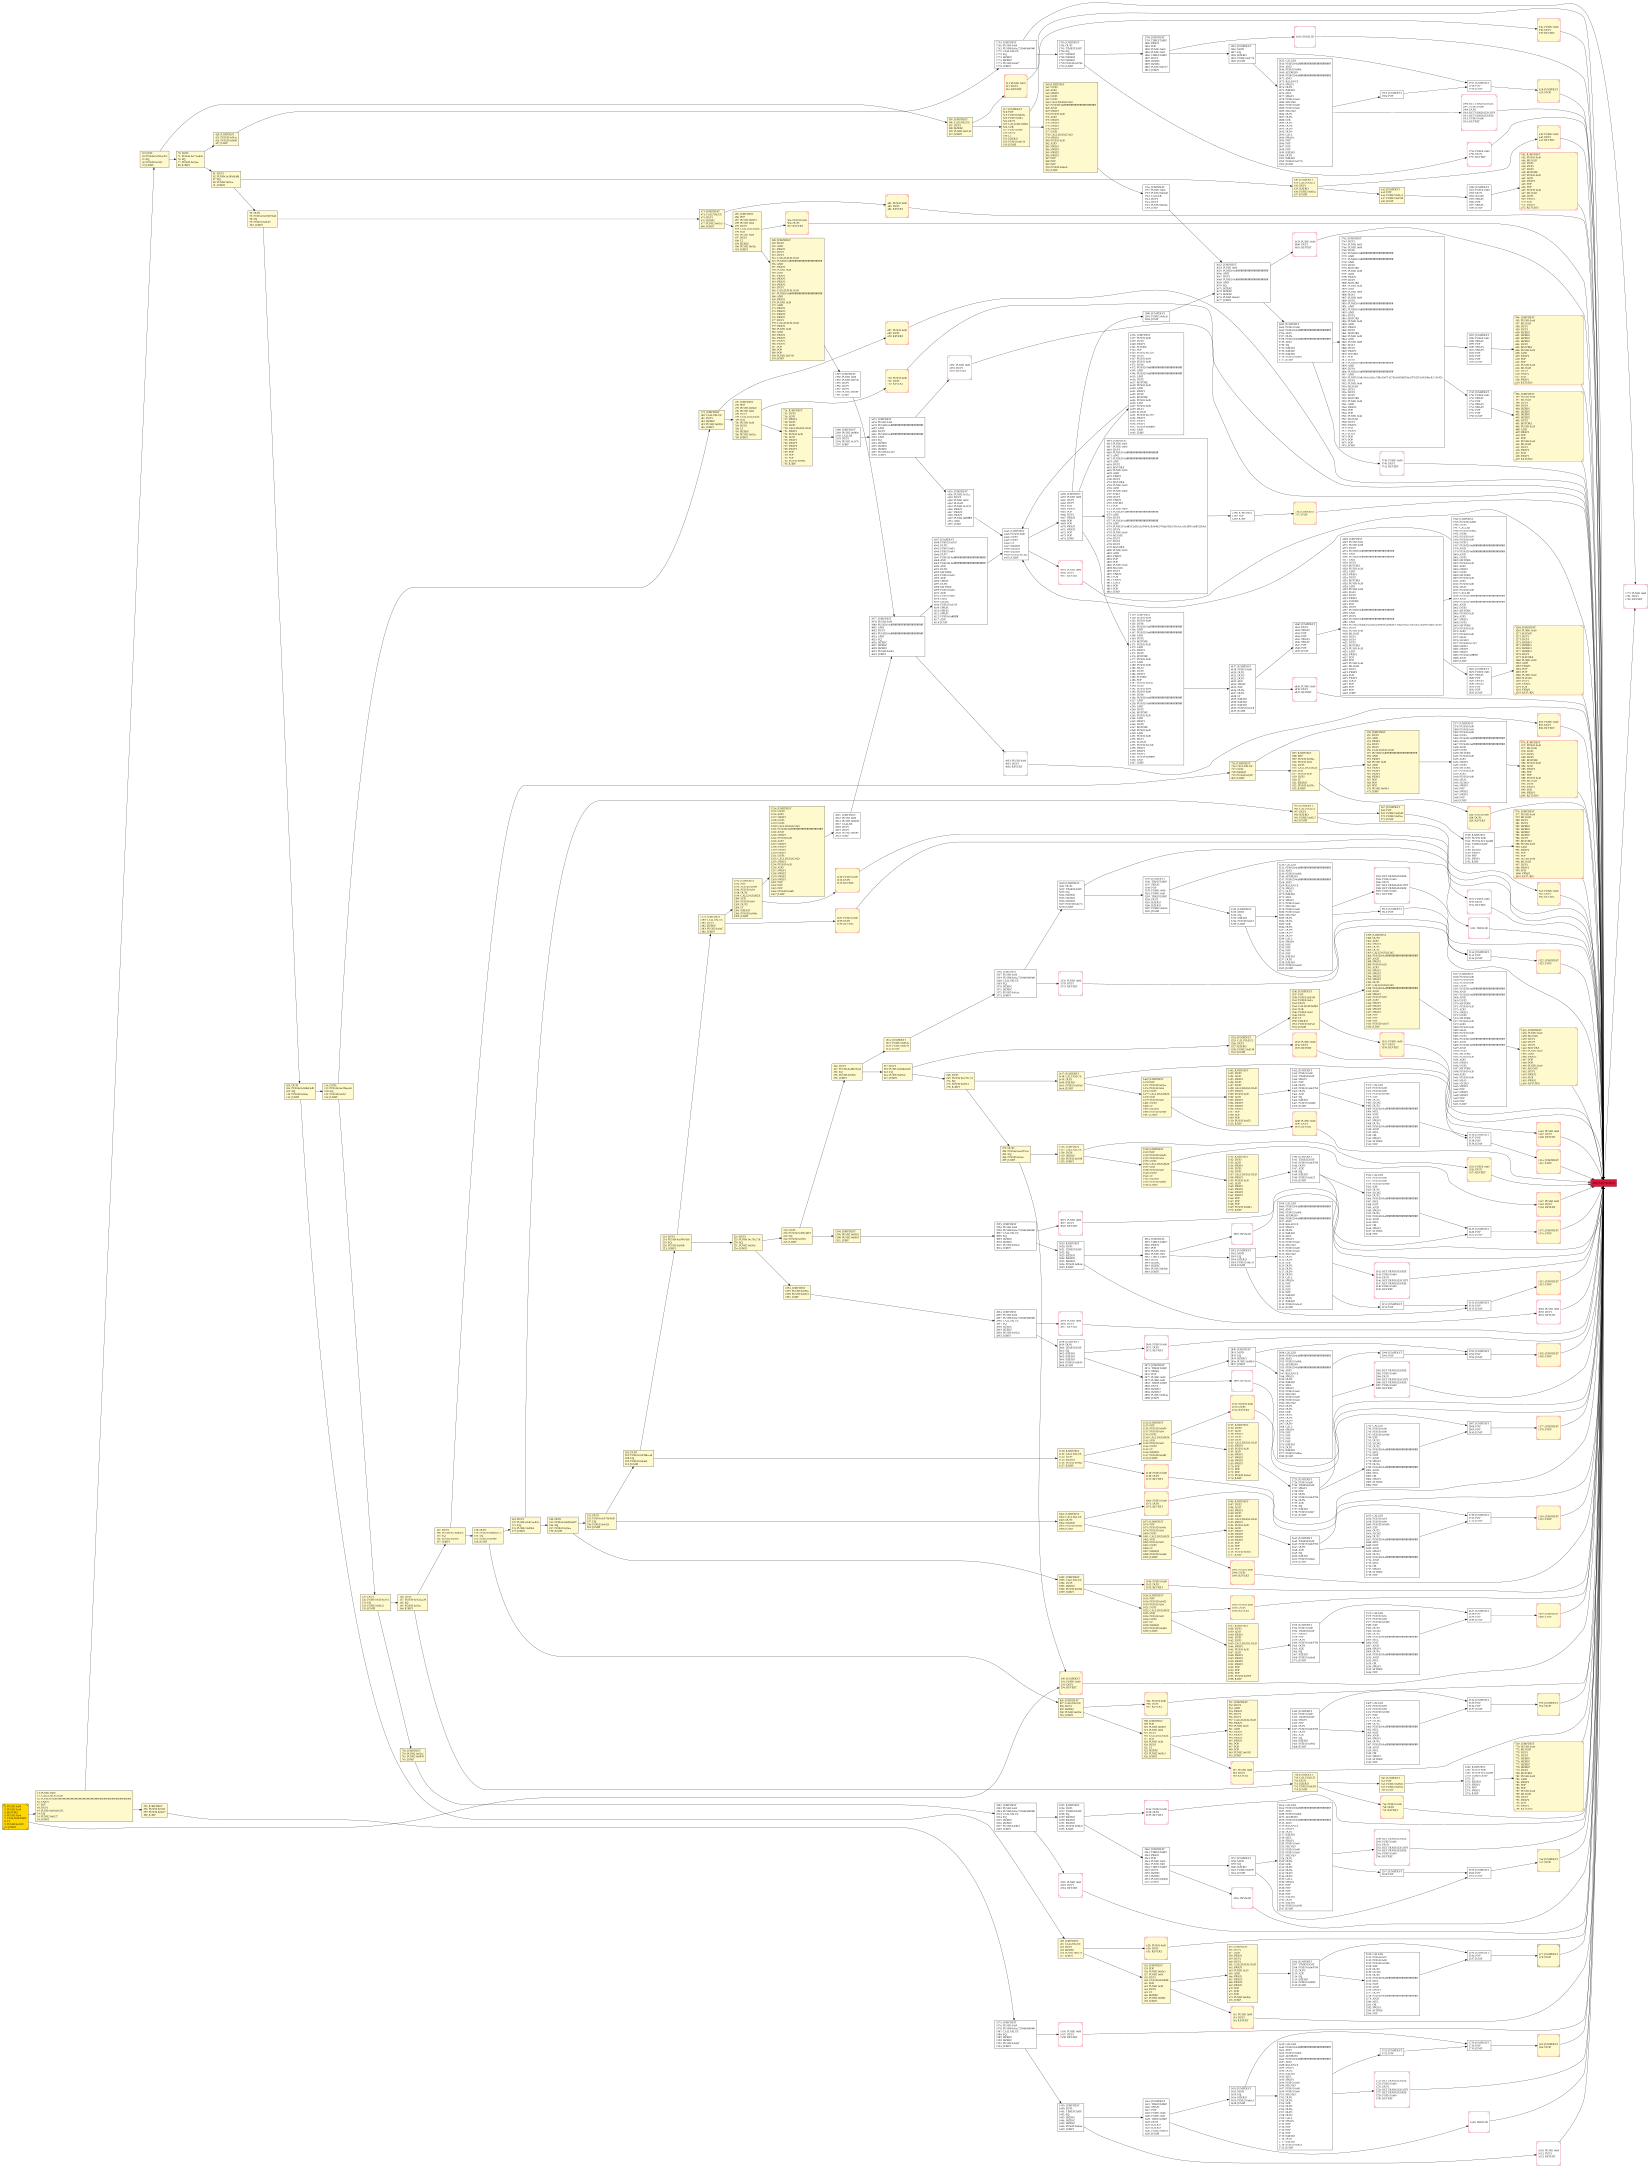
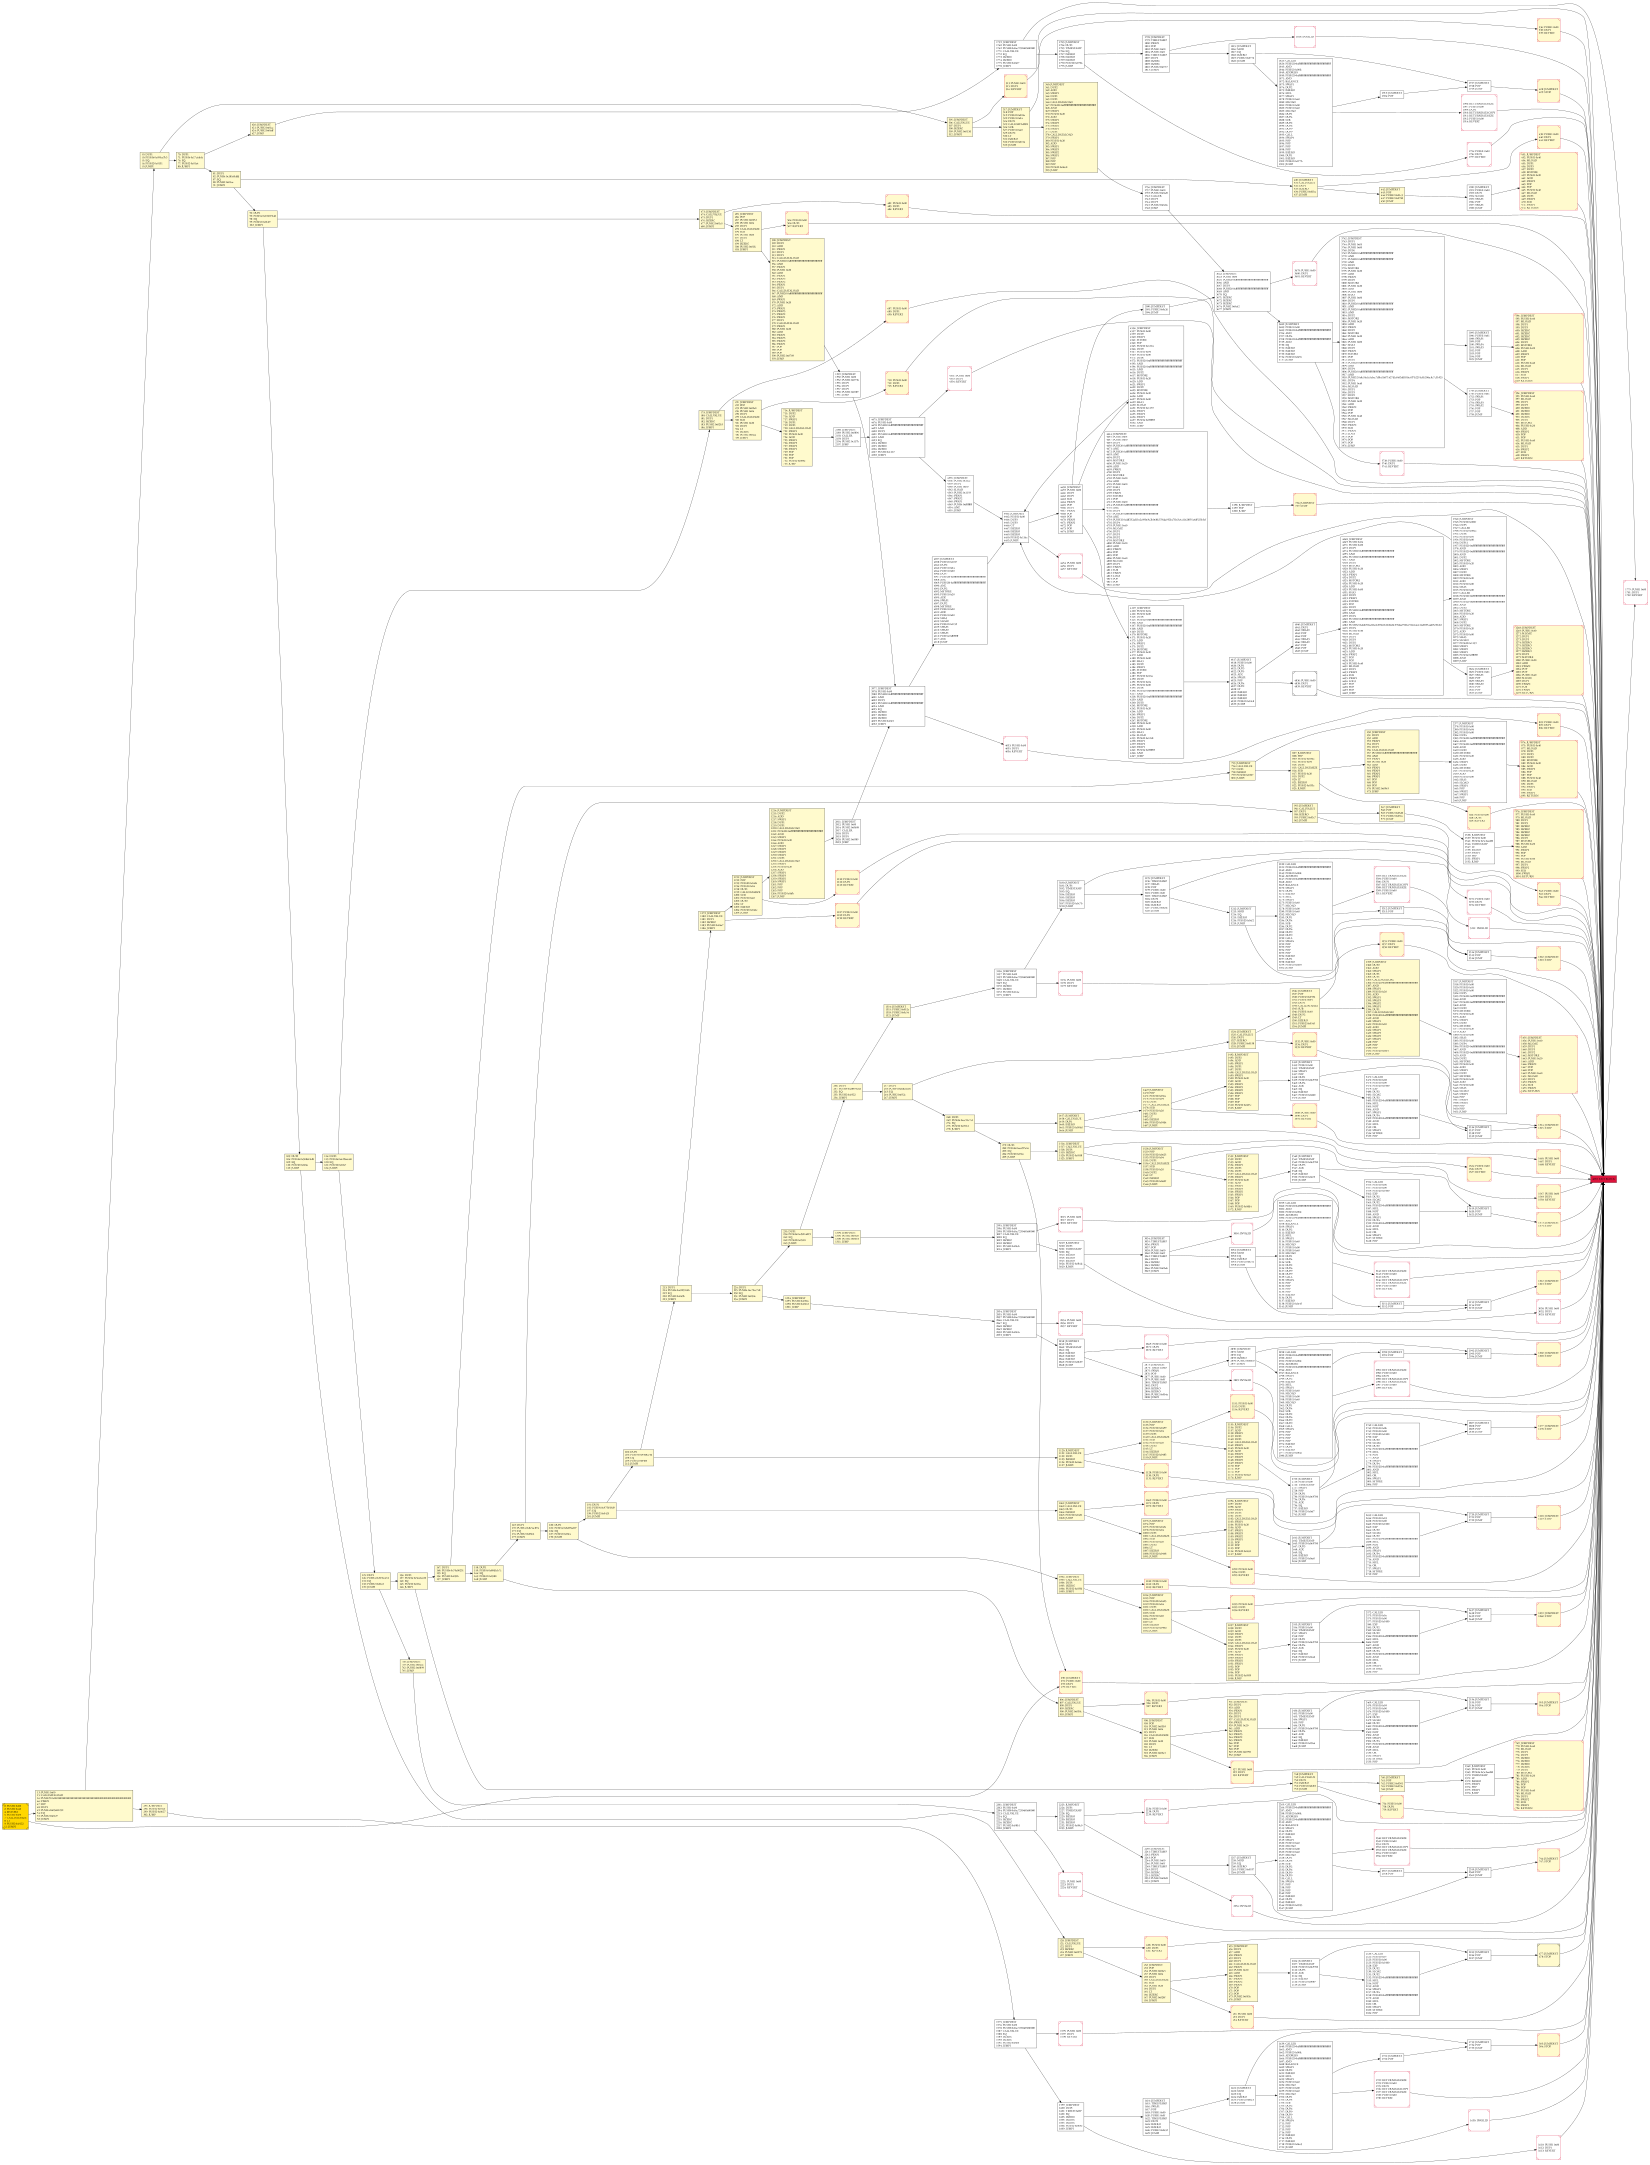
node "4836: PUSH1 0x00 4838: DUP1 4839: REVERT": color crimson -> black
edge "1332: PUSH1 0x00 1334: DUP1 1335: REVERT" -> "4850: EXIT BLOCK": now "1332: PUSH1 0x00 1334: DUP1 1335: REVERT" -> "1514: JUMPDEST 1515: STOP"
